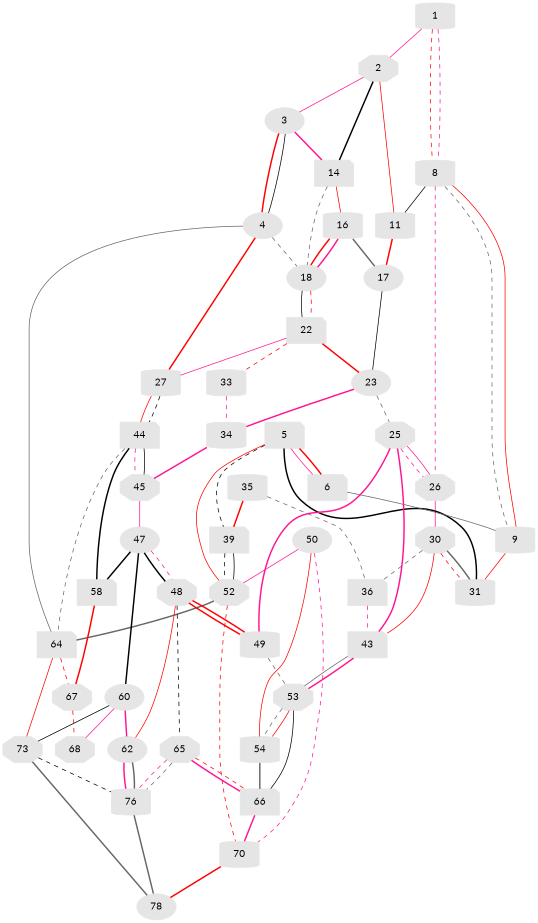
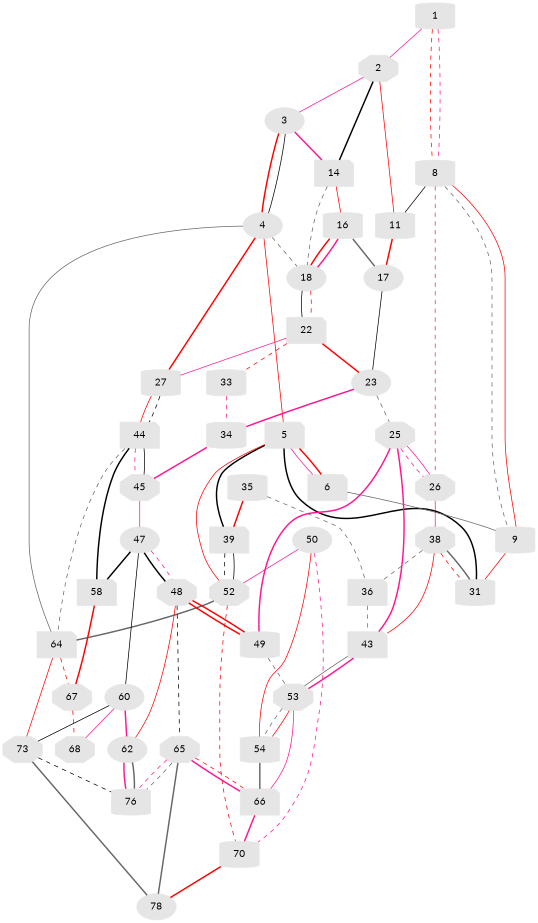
edge "4" -- "5": added
edge "5" -- "39": style dashed -> bold
node "30": label "30" -> "38"
edge "47" -- "60": style bold -> solid
edge "53" -- "66": color black -> deeppink
edge "76" -- "78": now "65" -- "78"
